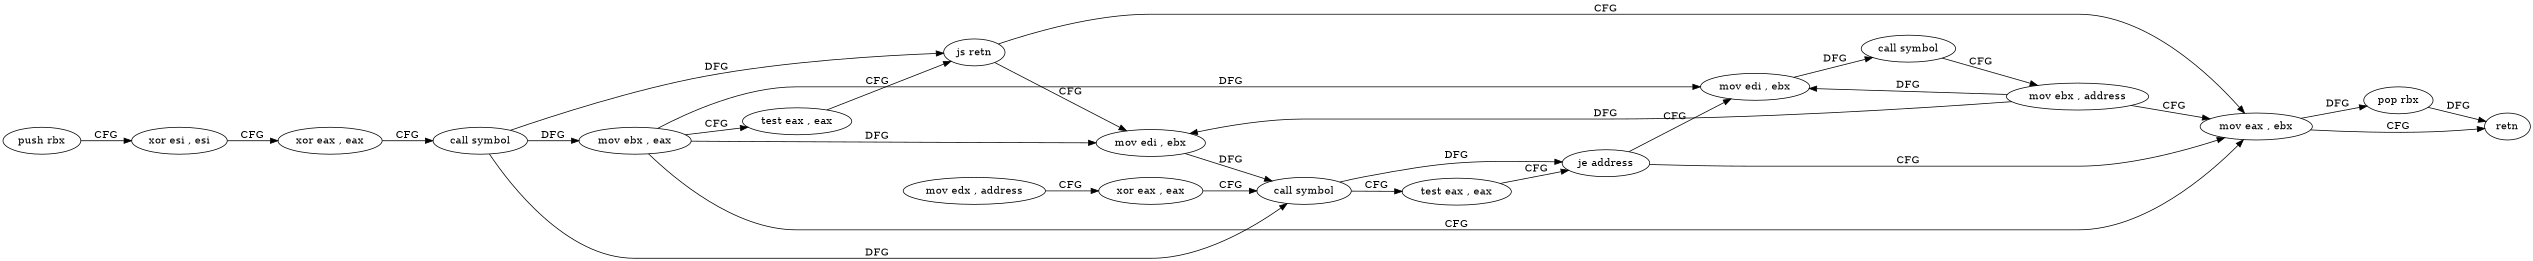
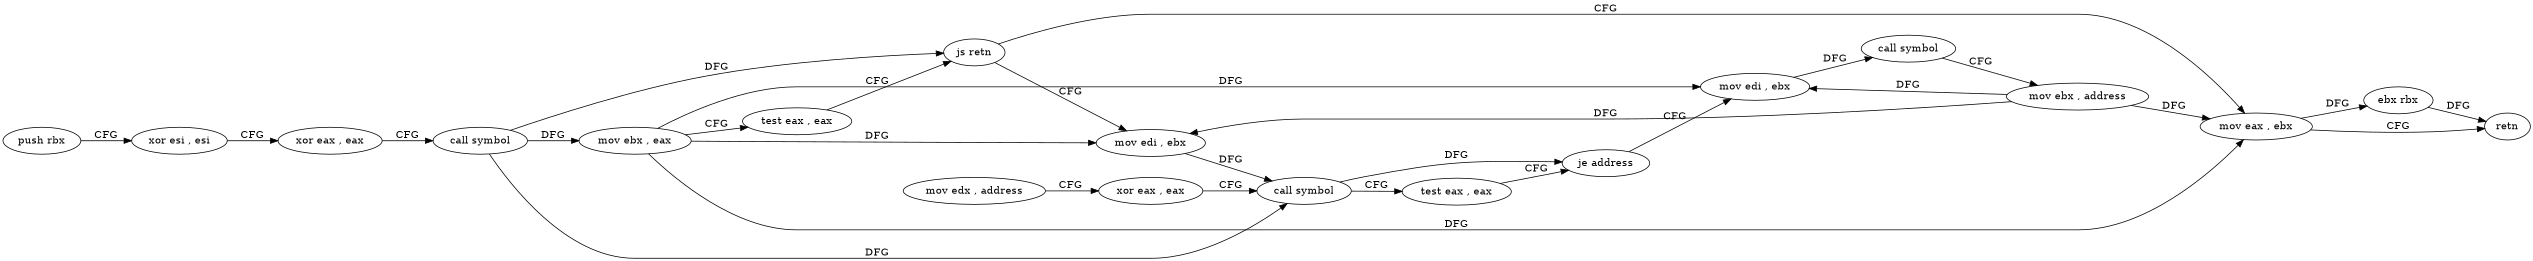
node "pop rbx": label "pop rbx" -> "ebx rbx"
edge "mov ebx , address" -> "mov eax , ebx": label "CFG" -> "DFG"
edge "je address" -> "mov eax , ebx": removed, label "CFG"
edge "mov ebx , eax" -> "mov eax , ebx": label "CFG" -> "DFG"
